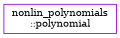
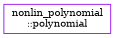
node "nonlin_polynomials ::polynomial": label "nonlin_polynomials ::polynomial" -> "nonlin_polynomial ::polynomial"
